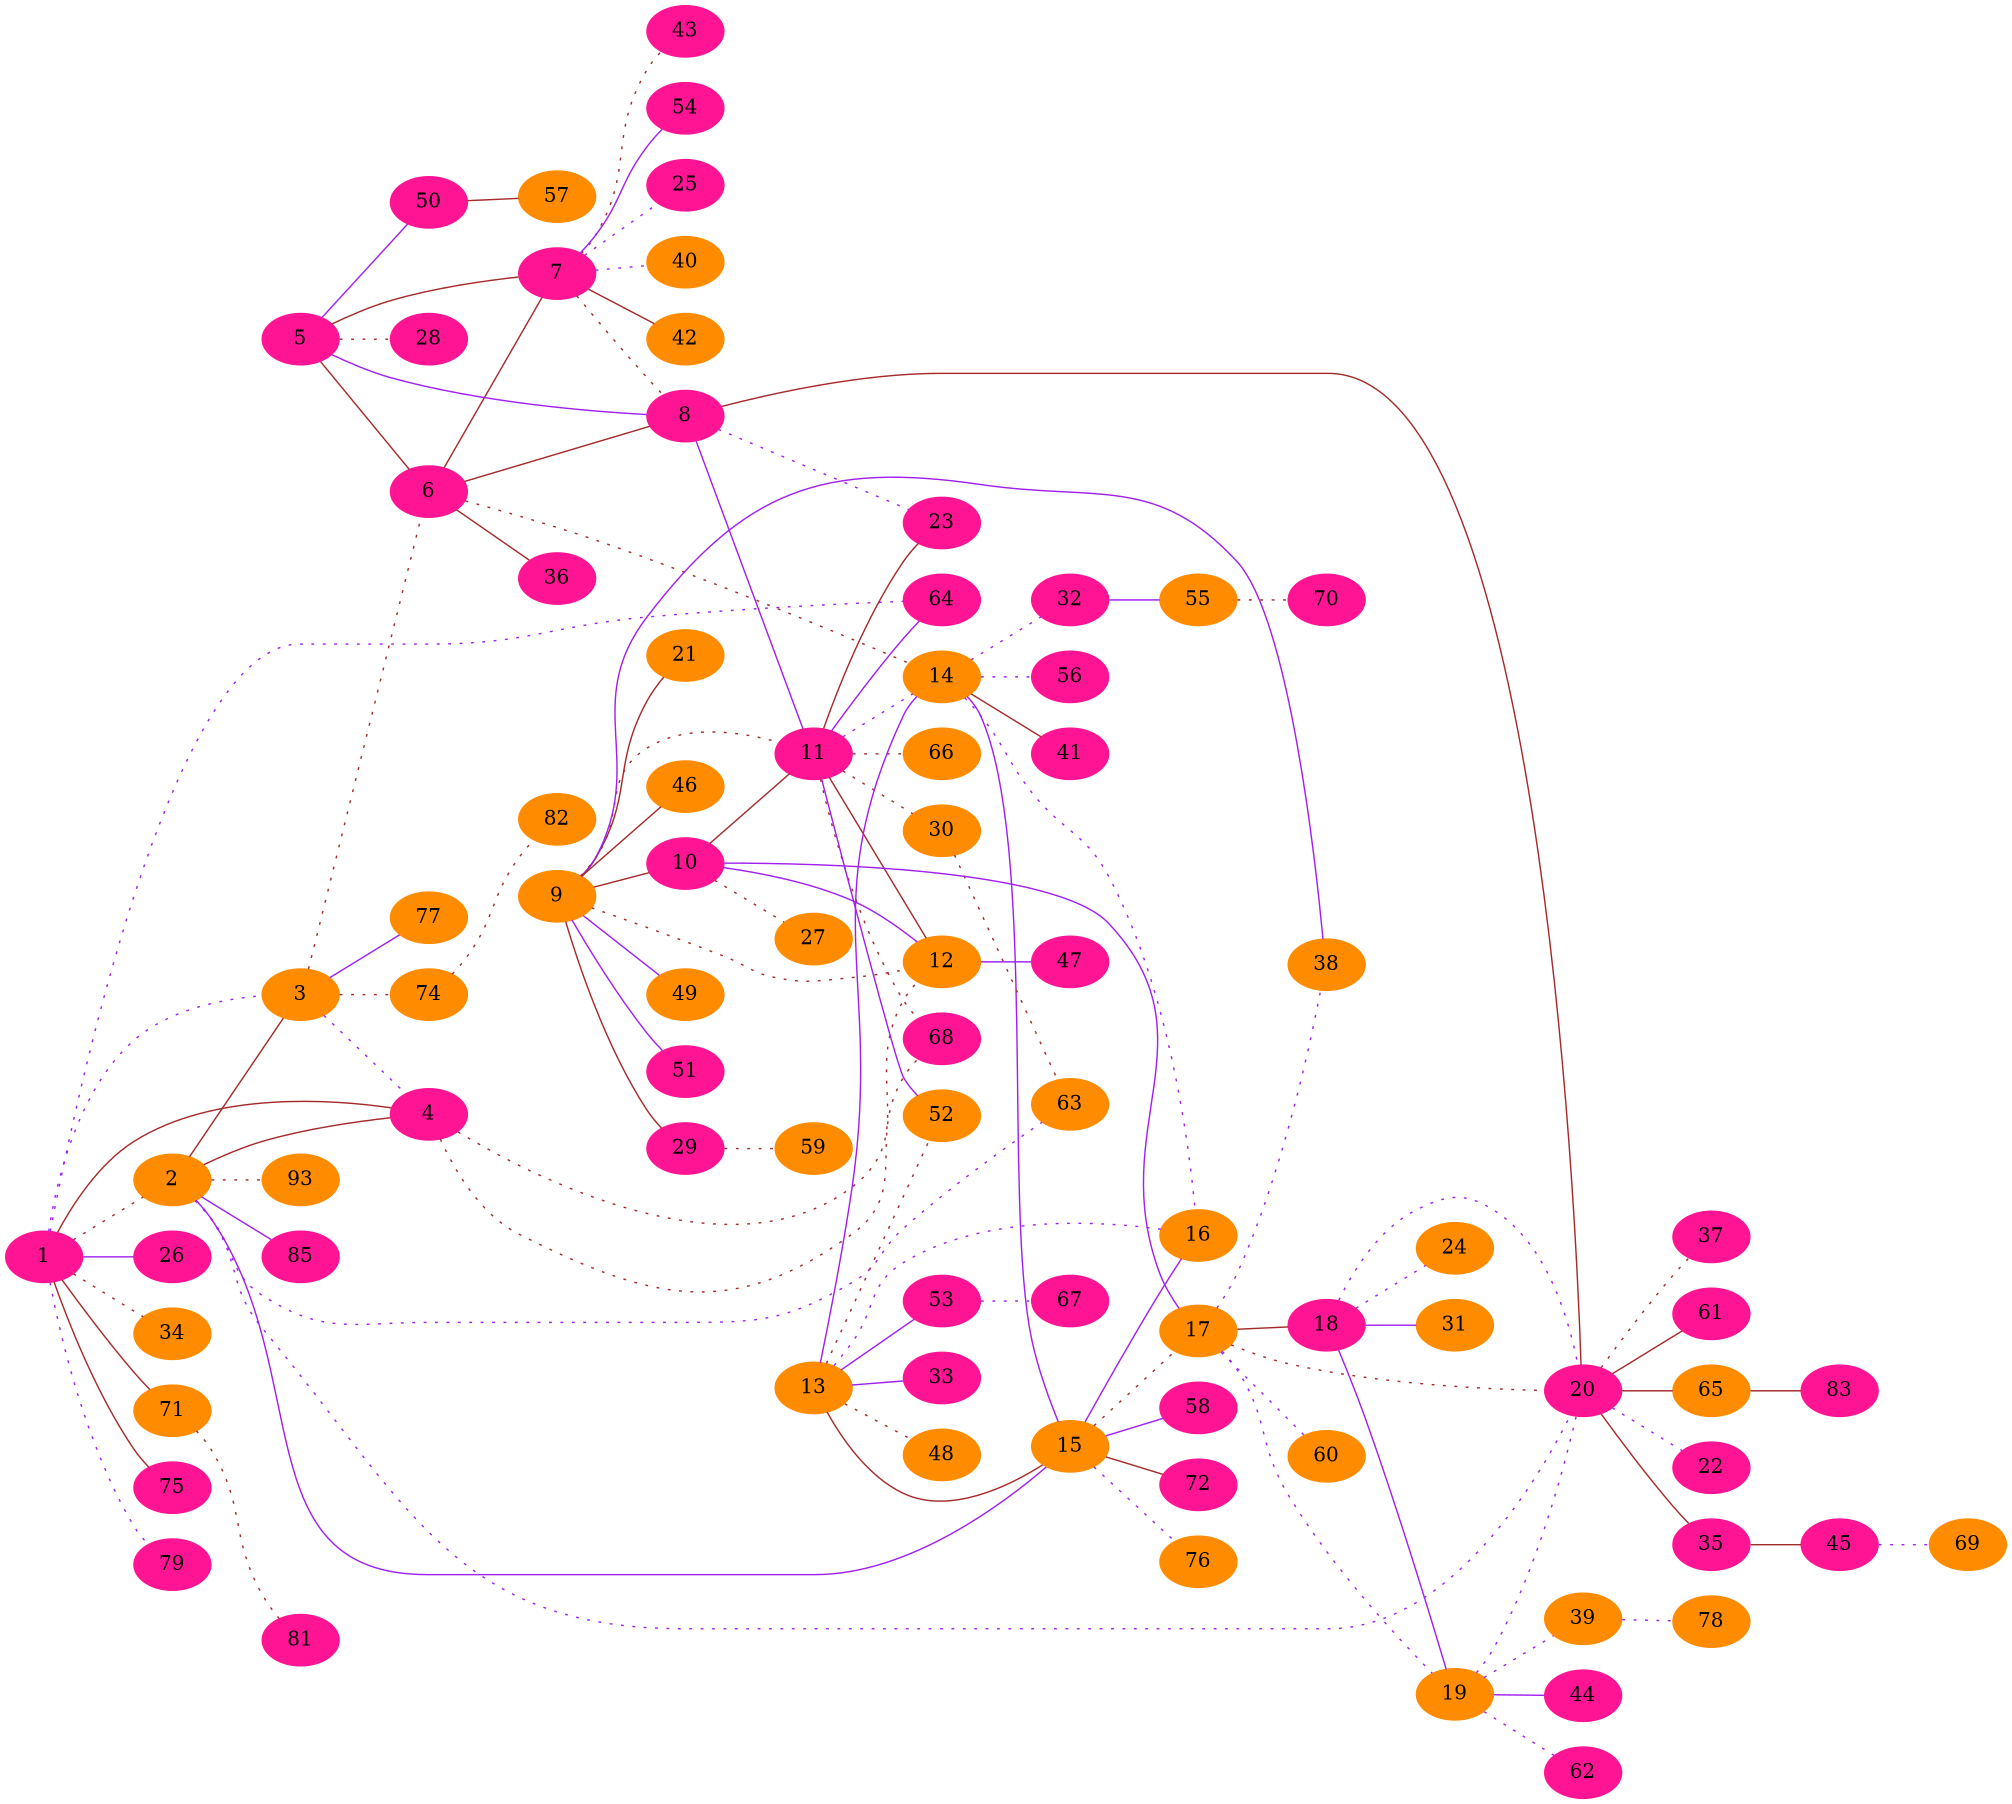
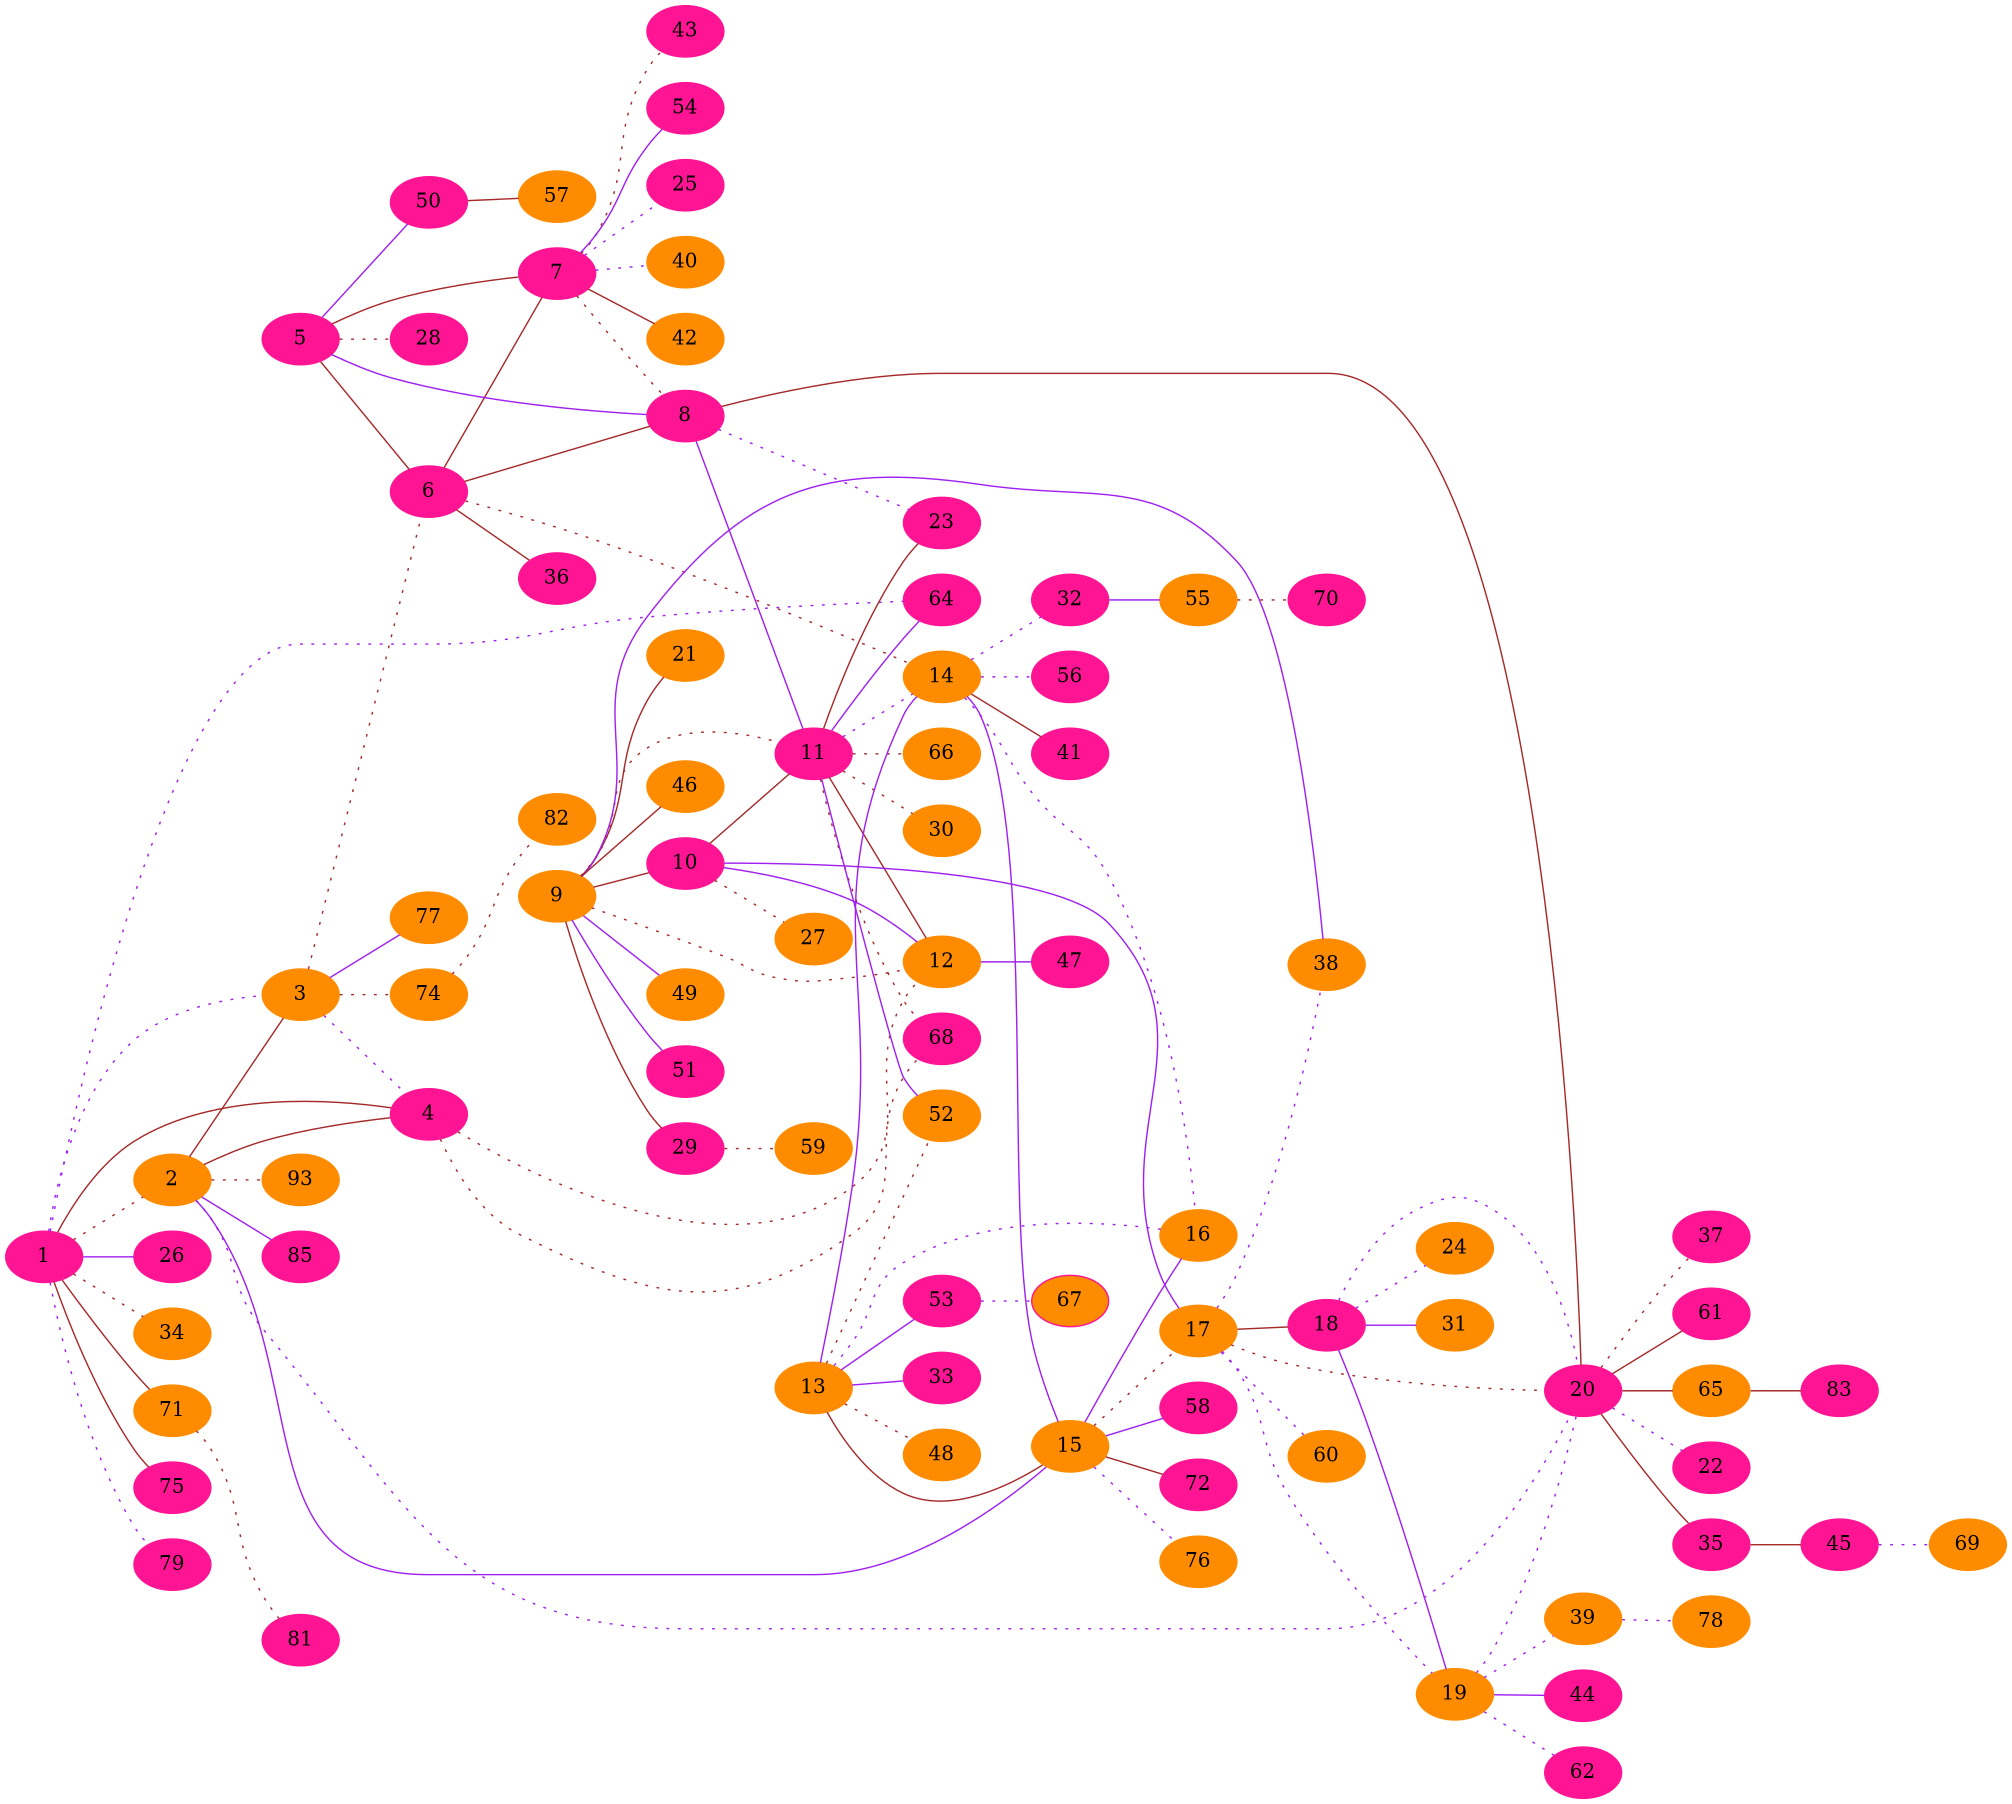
node "63": removed
node "67": fillcolor deeppink -> darkorange
